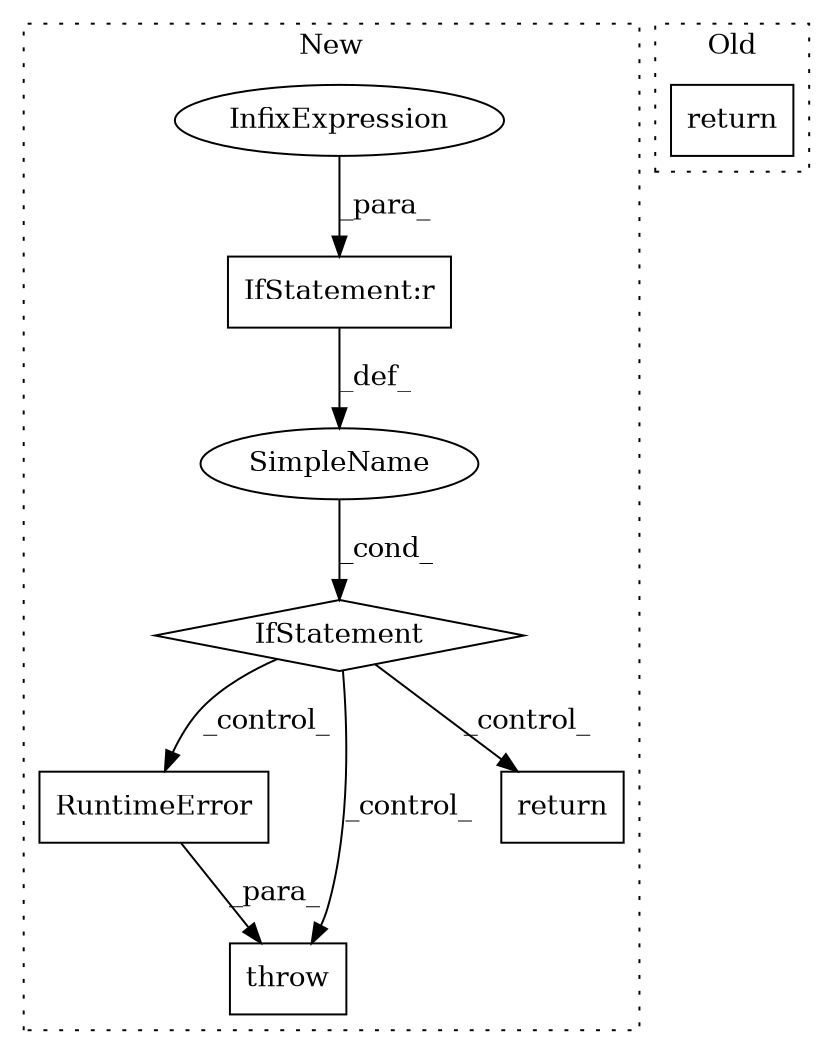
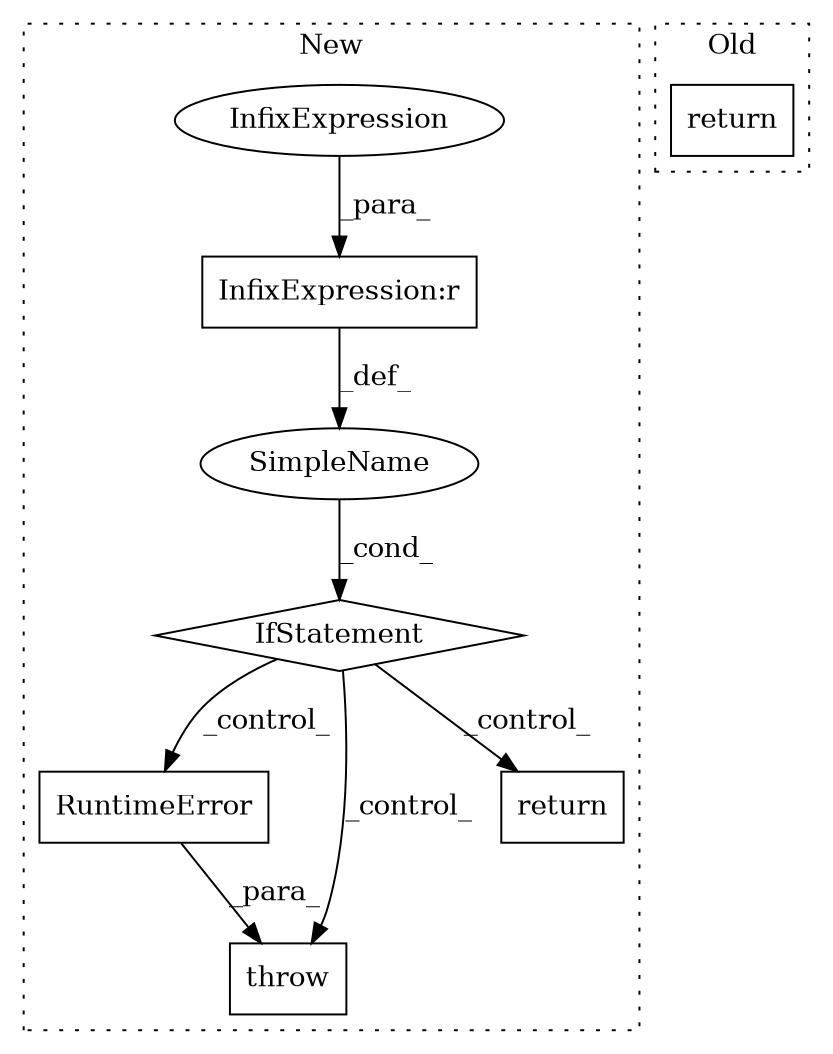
node "IfStatement:r": label "IfStatement:r" -> "InfixExpression:r"
